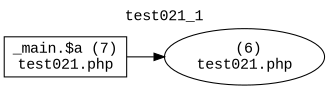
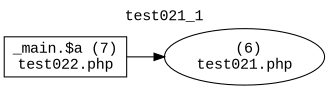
node "_main.$a (7) test021.php": label "_main.$a (7) test021.php" -> "_main.$a (7) test022.php"
